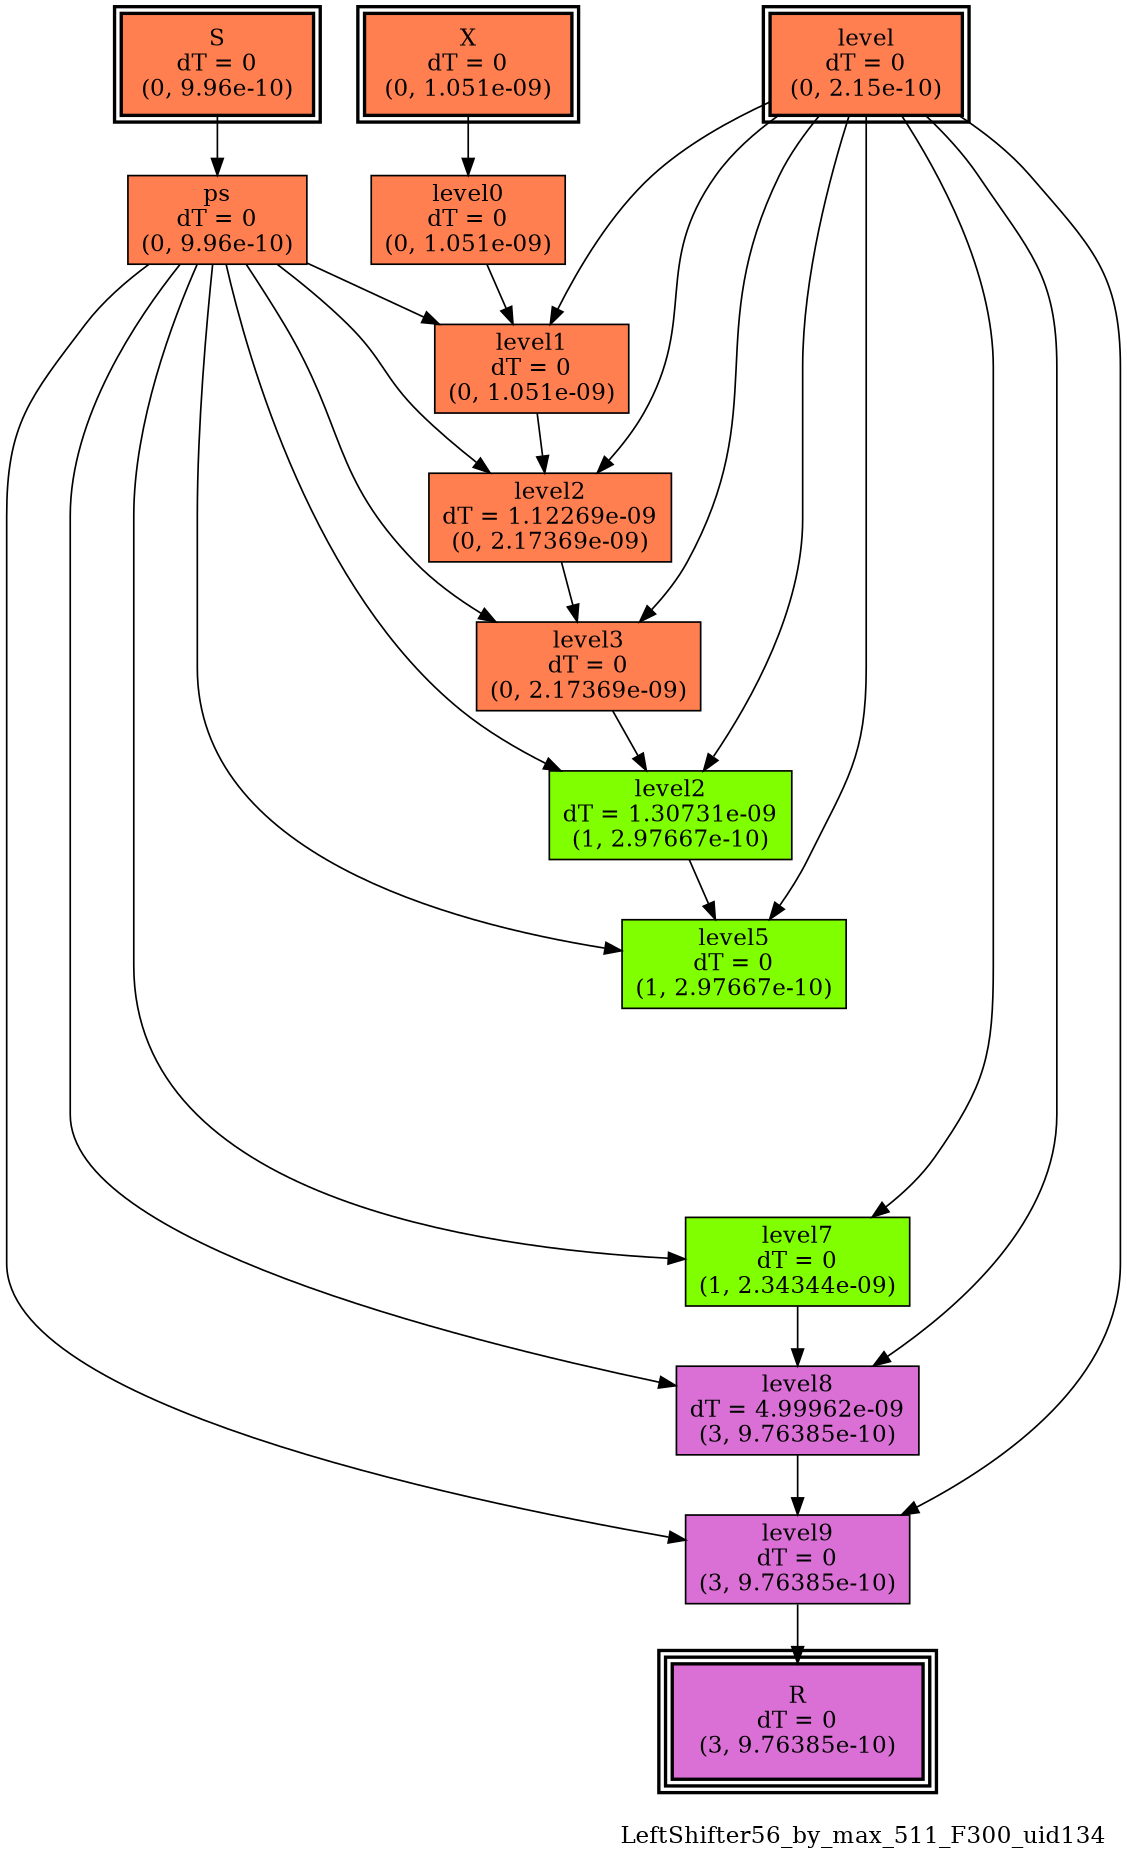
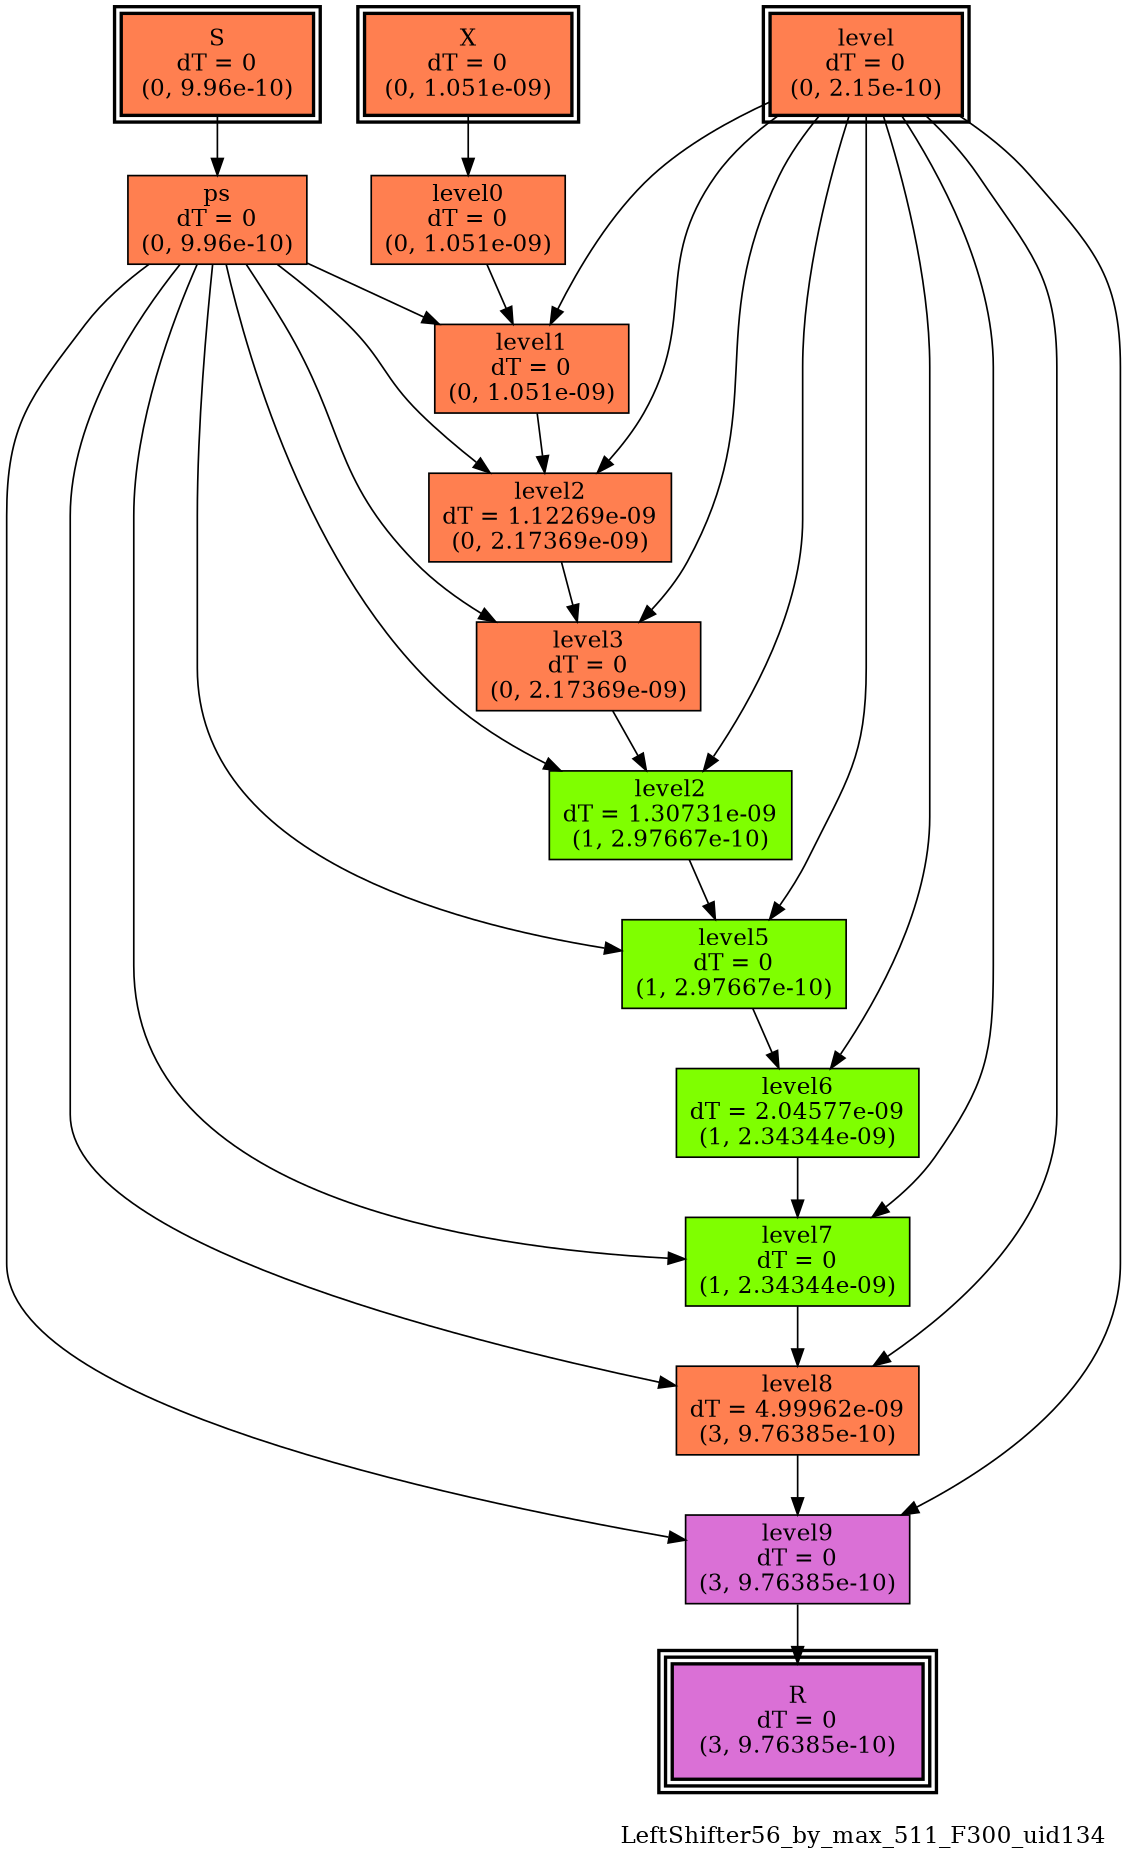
node "level6 dT = 2.04577e-09 (1, 2.34344e-09)": added
node "level8 dT = 4.99962e-09 (3, 9.76385e-10)": fillcolor orchid -> coral
